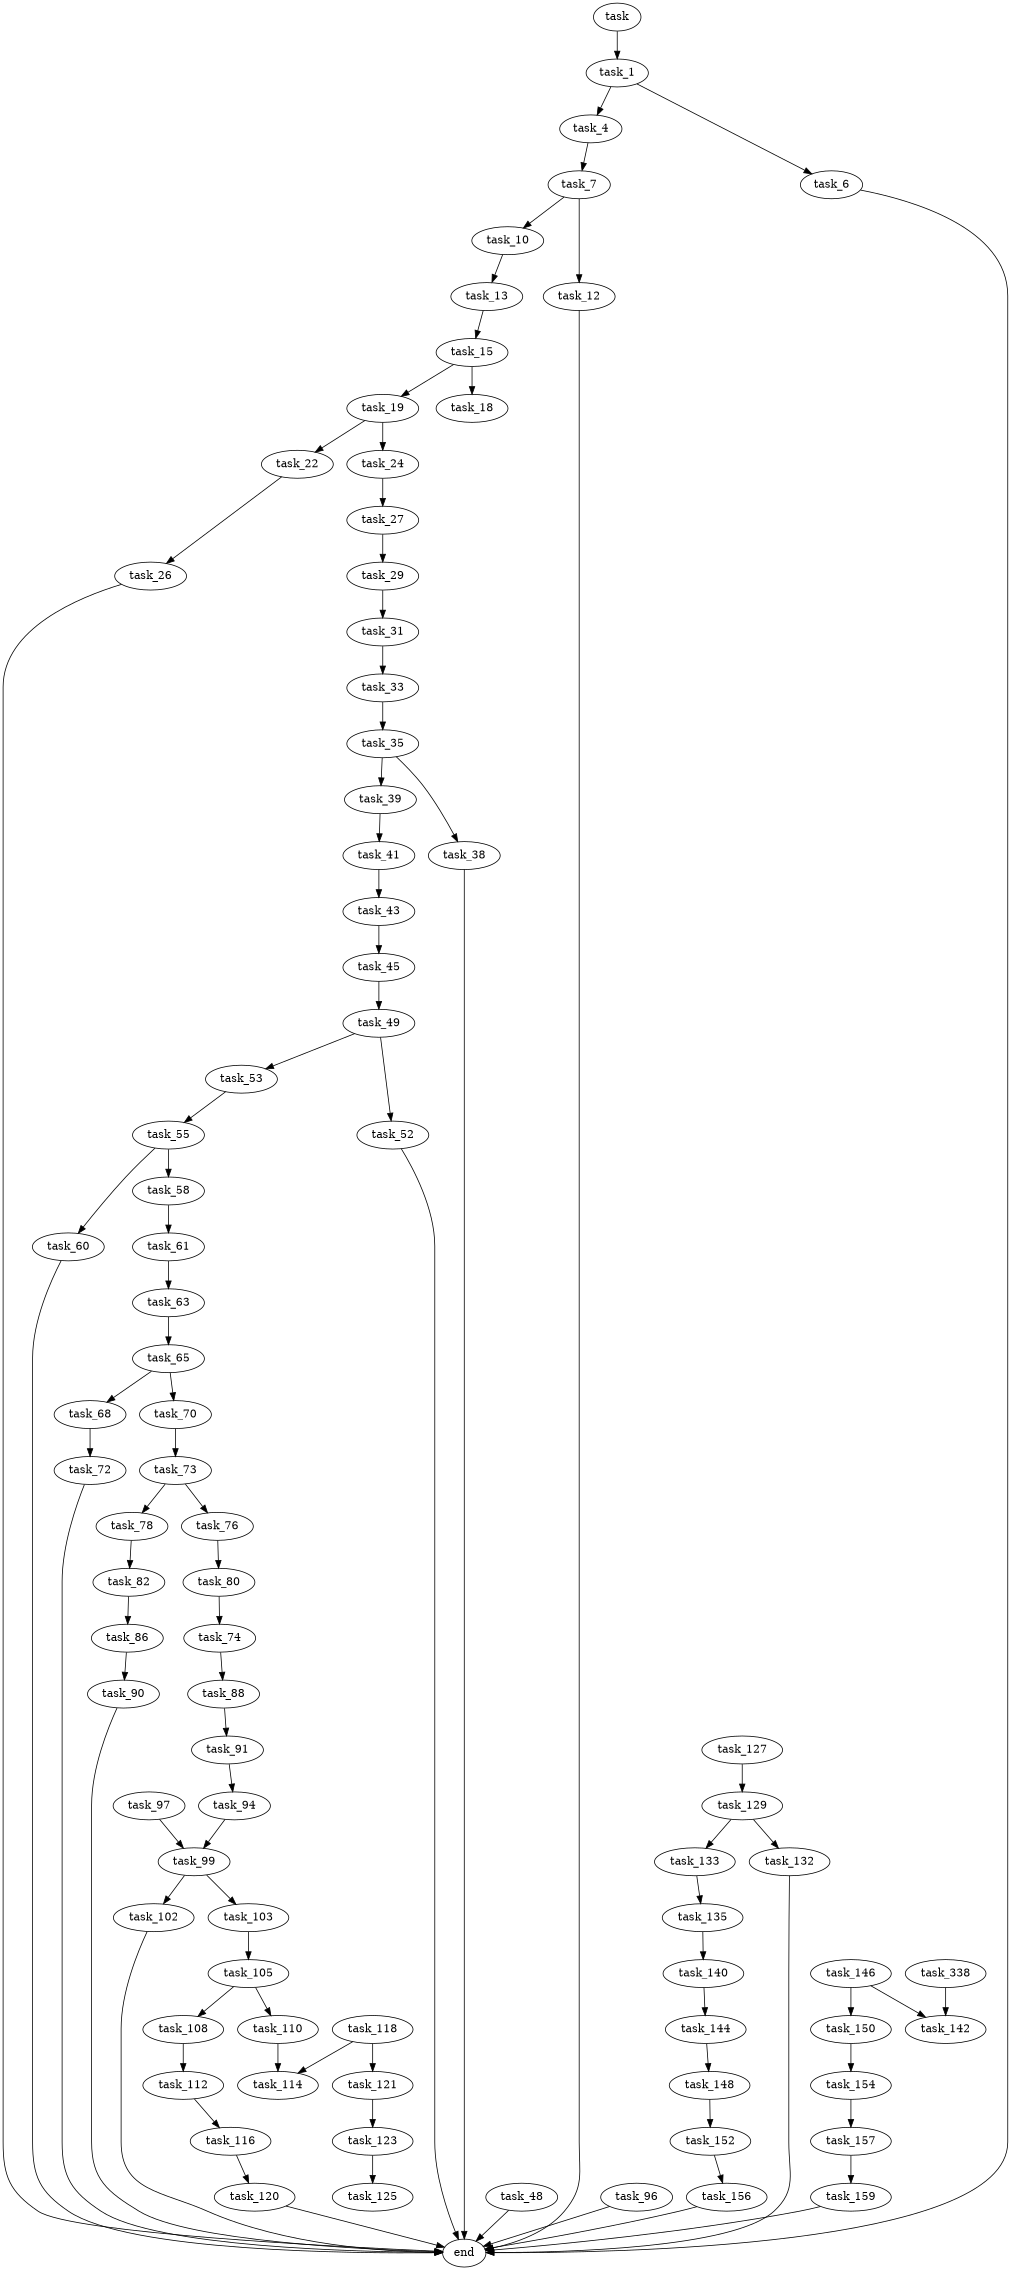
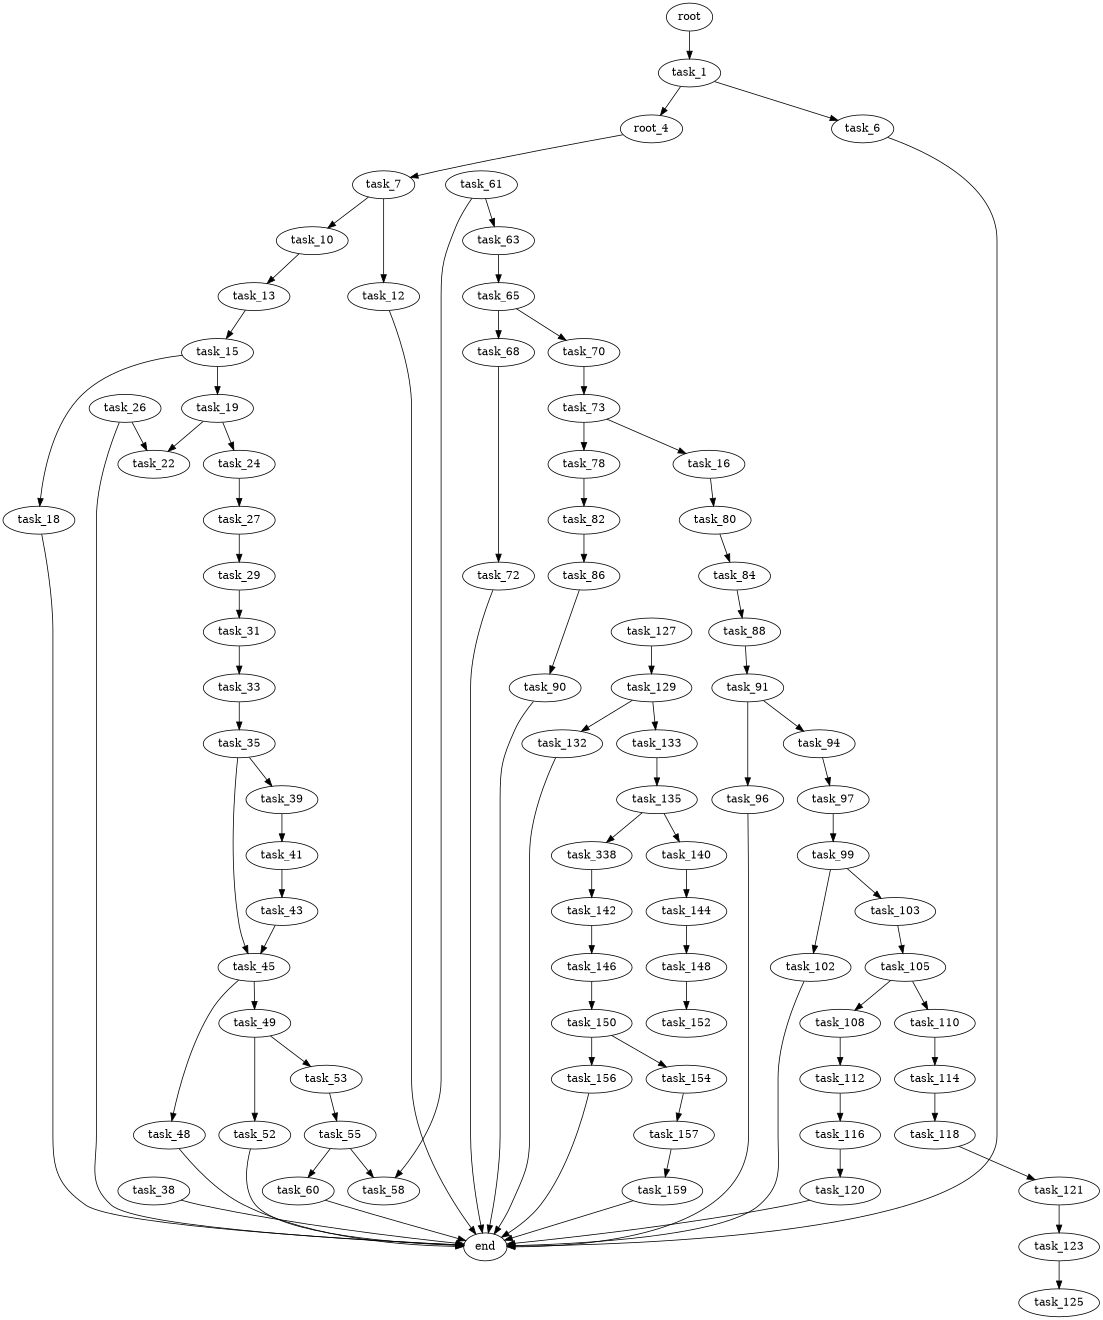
node "task": label "task" -> "root"
node "task_4": label "task_4" -> "root_4"
edge "task_22" -> "task_26": reversed
edge "task_91" -> "task_96": added
edge "task_35" -> "task_38": now "task_35" -> "task_45"
edge "task_135" -> "task_338": added
edge "task_45" -> "task_48": added
edge "task_18" -> "end": added
edge "task_58" -> "task_61": reversed
node "task_76": label "task_76" -> "task_16"
node "task_74": label "task_74" -> "task_84"
edge "task_94" -> "task_99": now "task_94" -> "task_97"
edge "task_146" -> "task_142": reversed
edge "task_118" -> "task_114": reversed
edge "task_152" -> "task_156": now "task_150" -> "task_156"
